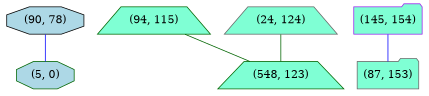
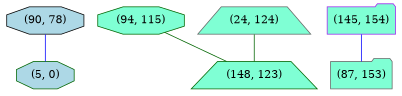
node "(94, 115)": shape trapezium -> octagon
node "(548, 123)": label "(548, 123)" -> "(148, 123)"
